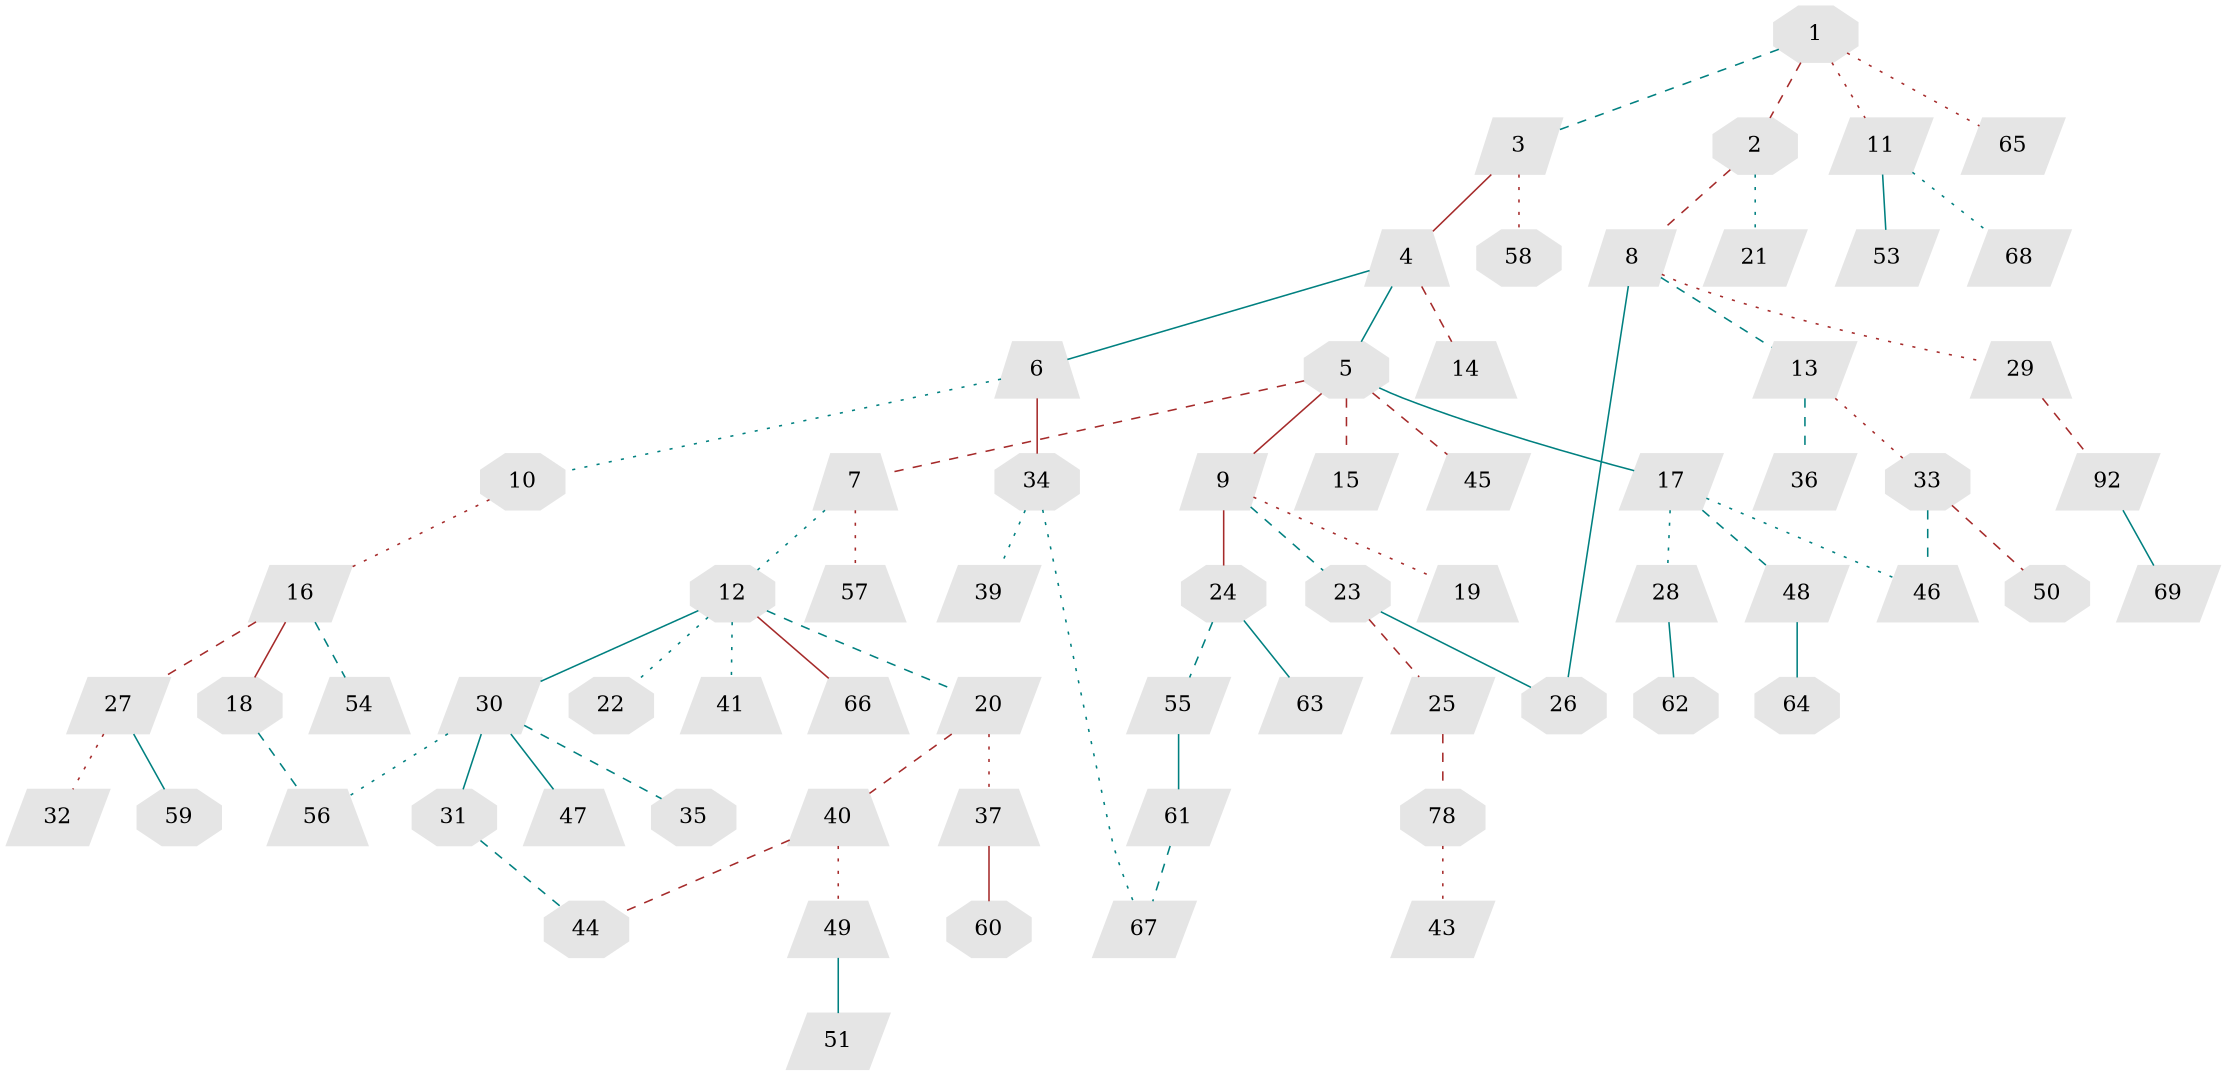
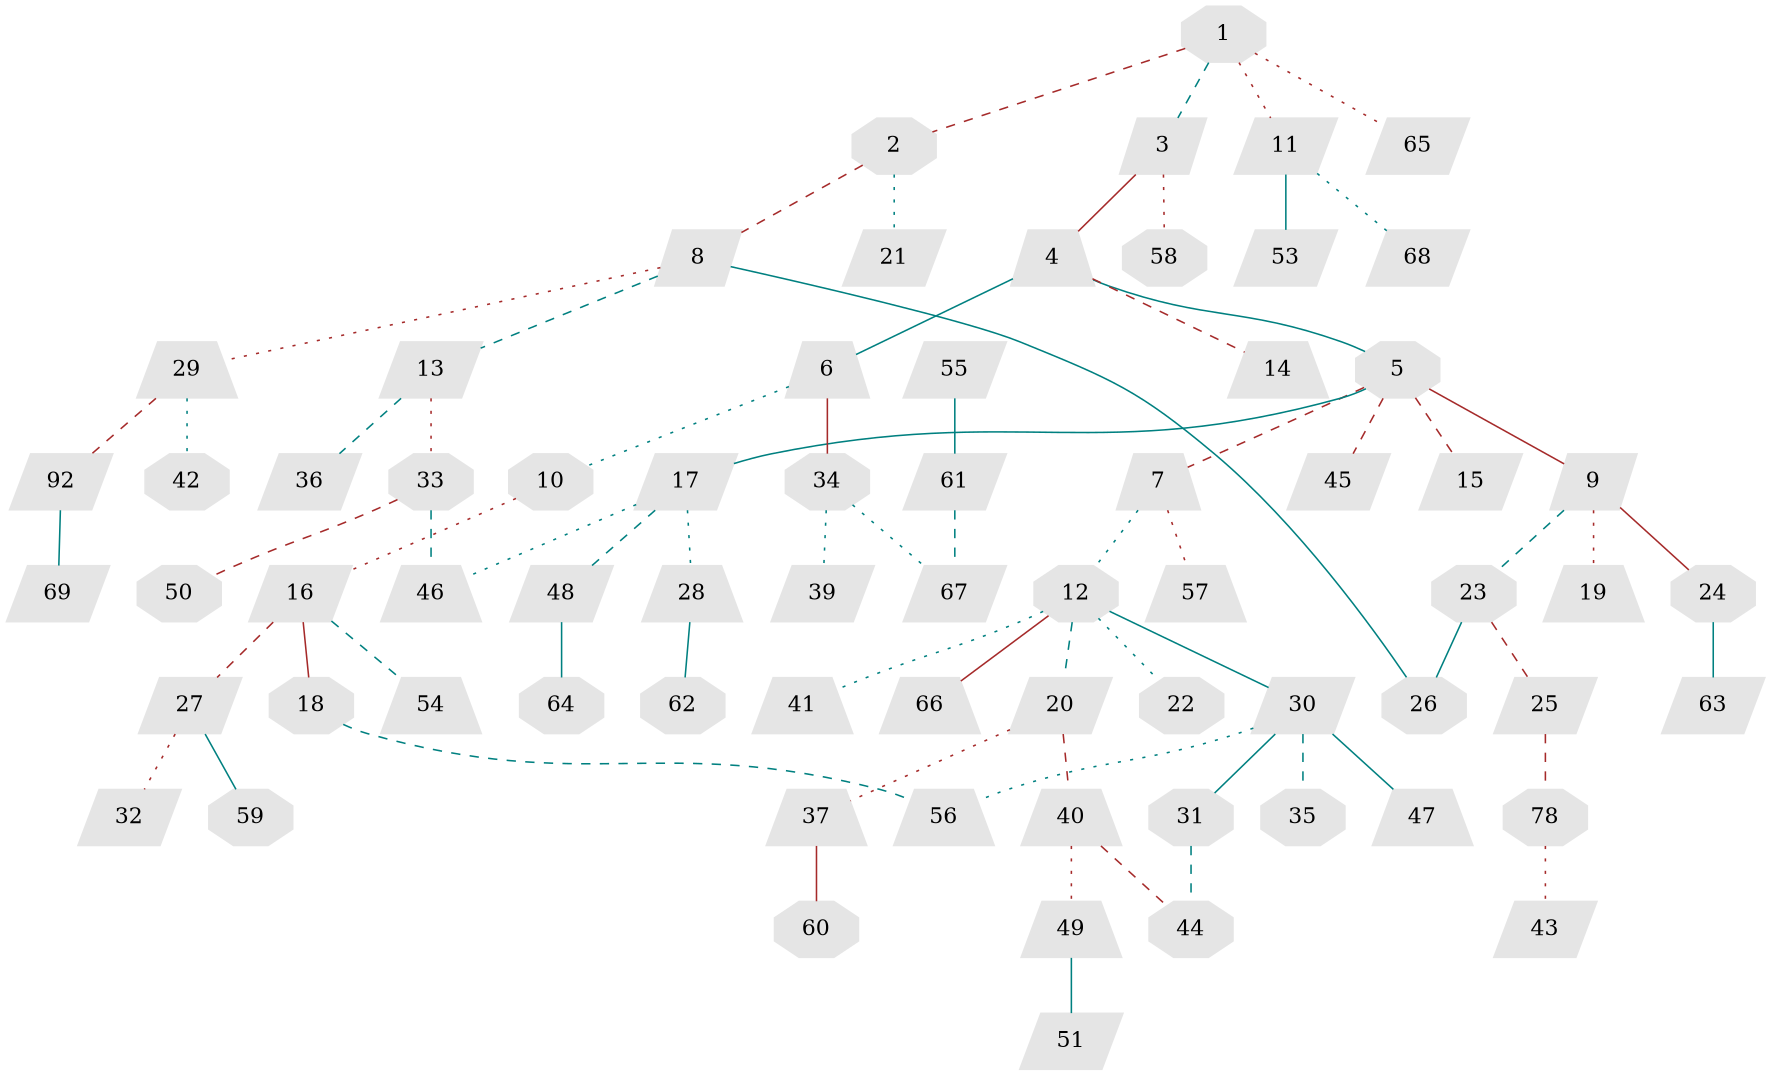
node "42": added
edge "24" -- "55": removed
